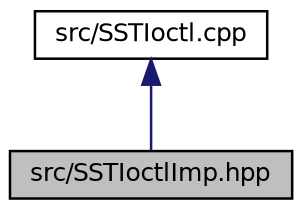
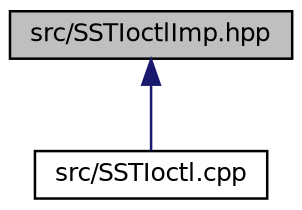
edge "src/SSTIoctlImp.hpp" -> "src/SSTIoctl.cpp": reversed
